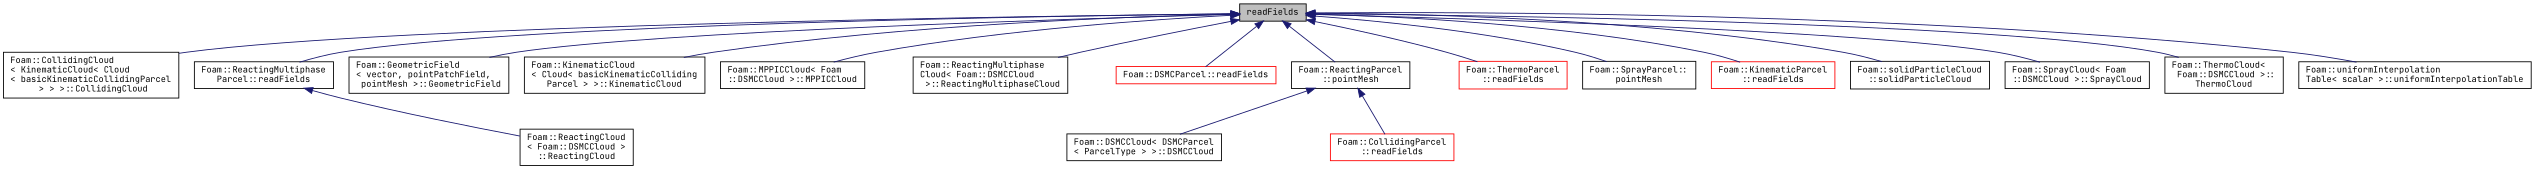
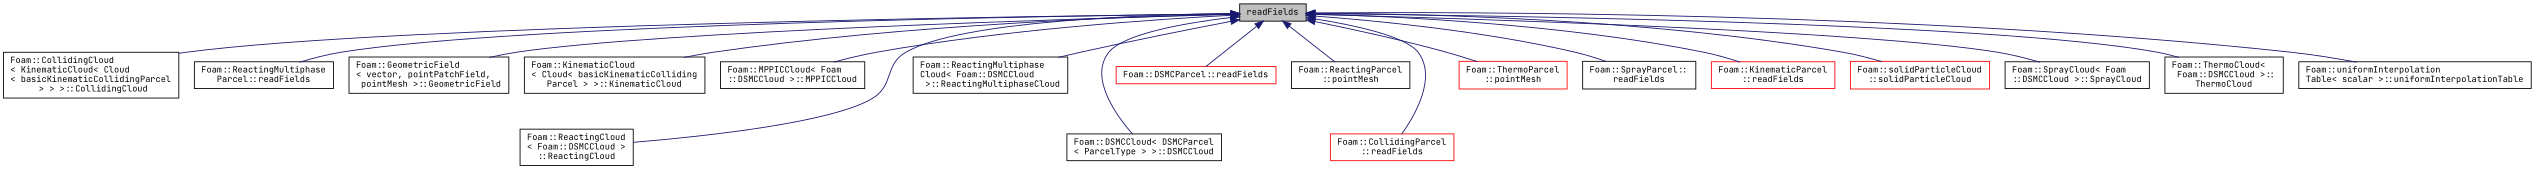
node "Foam::ThermoParcel ::readFields": label "Foam::ThermoParcel ::readFields" -> "Foam::ThermoParcel ::pointMesh"
node "Foam::SprayParcel:: pointMesh": label "Foam::SprayParcel:: pointMesh" -> "Foam::SprayParcel:: readFields"
node "Foam::solidParticleCloud ::solidParticleCloud": color black -> red
edge "Foam::DSMCCloud< DSMCParcel < ParcelType > >::DSMCCloud" -> "Foam::ReactingParcel ::pointMesh": now "Foam::DSMCCloud< DSMCParcel < ParcelType > >::DSMCCloud" -> "readFields"
edge "Foam::ReactingCloud < Foam::DSMCCloud > ::ReactingCloud" -> "Foam::ReactingMultiphase Parcel::readFields": now "Foam::ReactingCloud < Foam::DSMCCloud > ::ReactingCloud" -> "readFields"
edge "Foam::CollidingParcel ::readFields" -> "Foam::ReactingParcel ::pointMesh": now "Foam::CollidingParcel ::readFields" -> "readFields"
